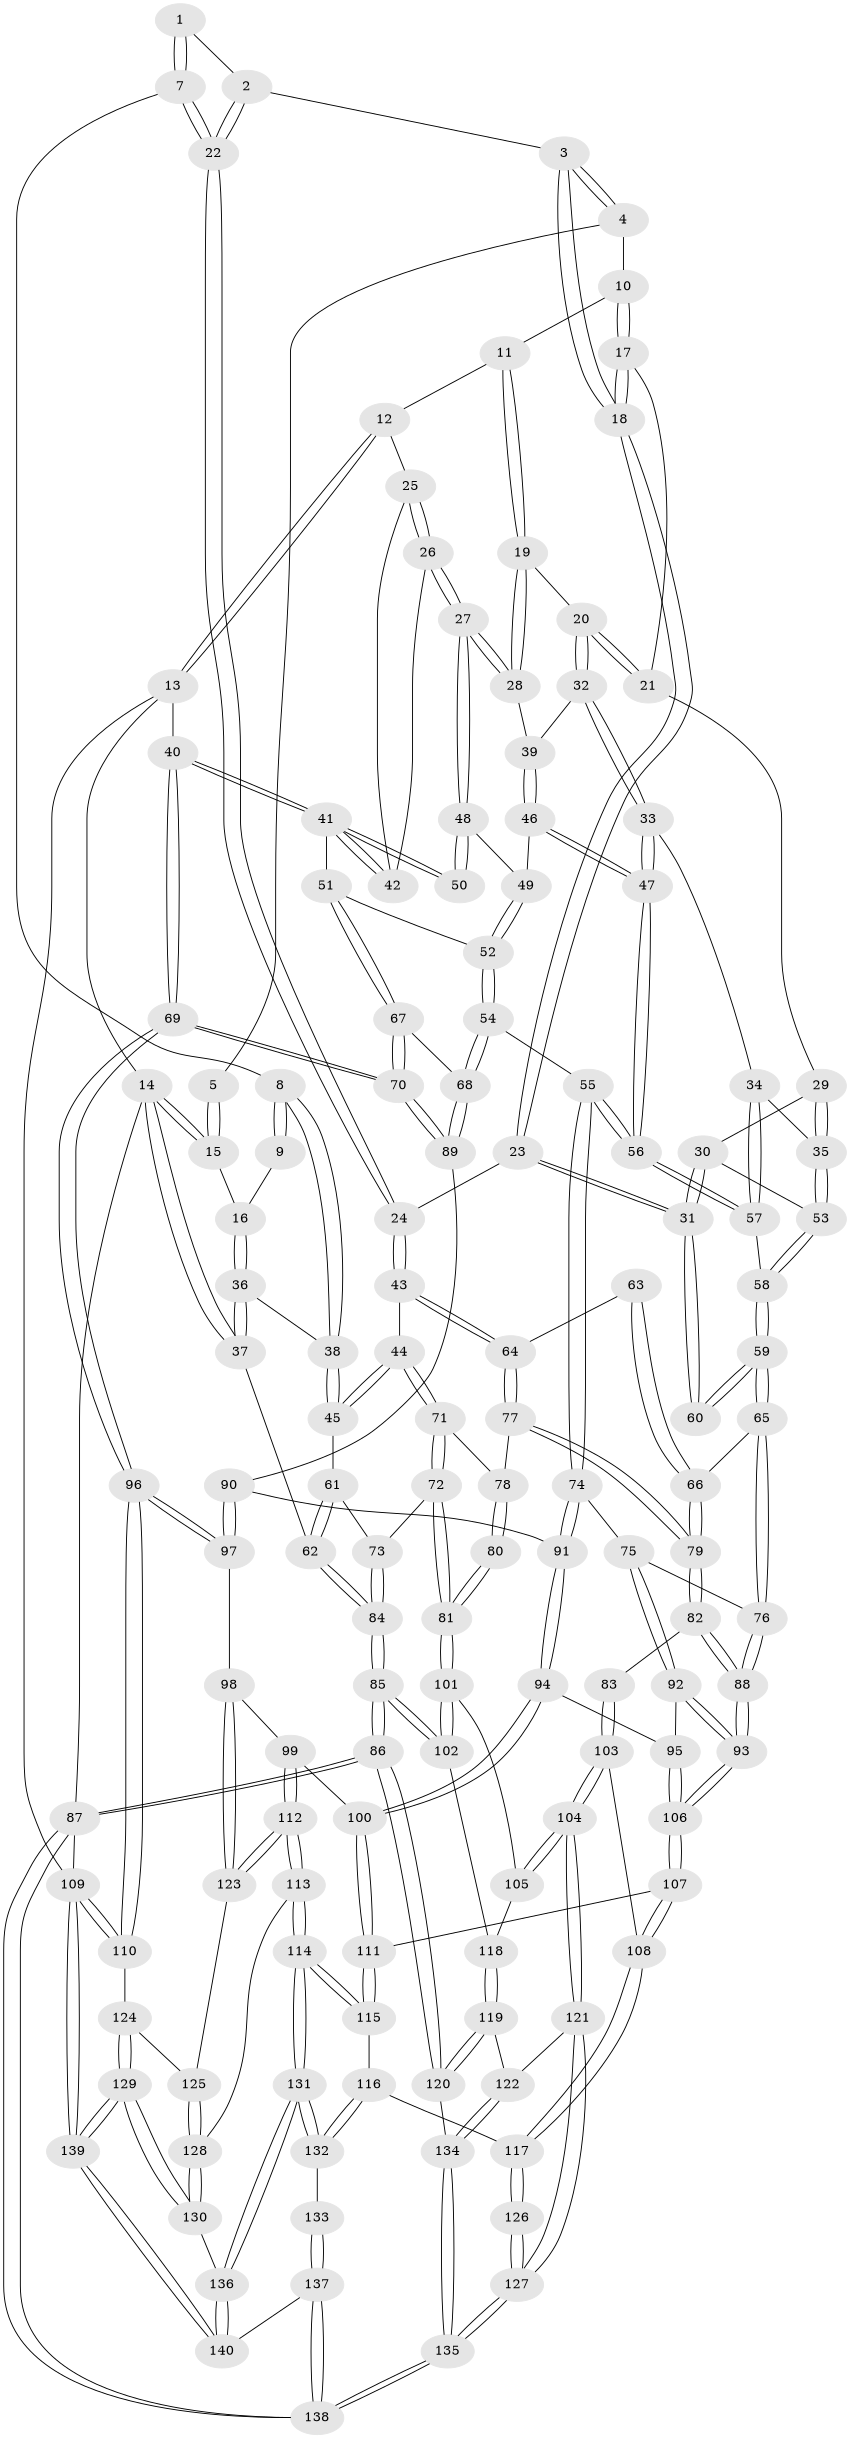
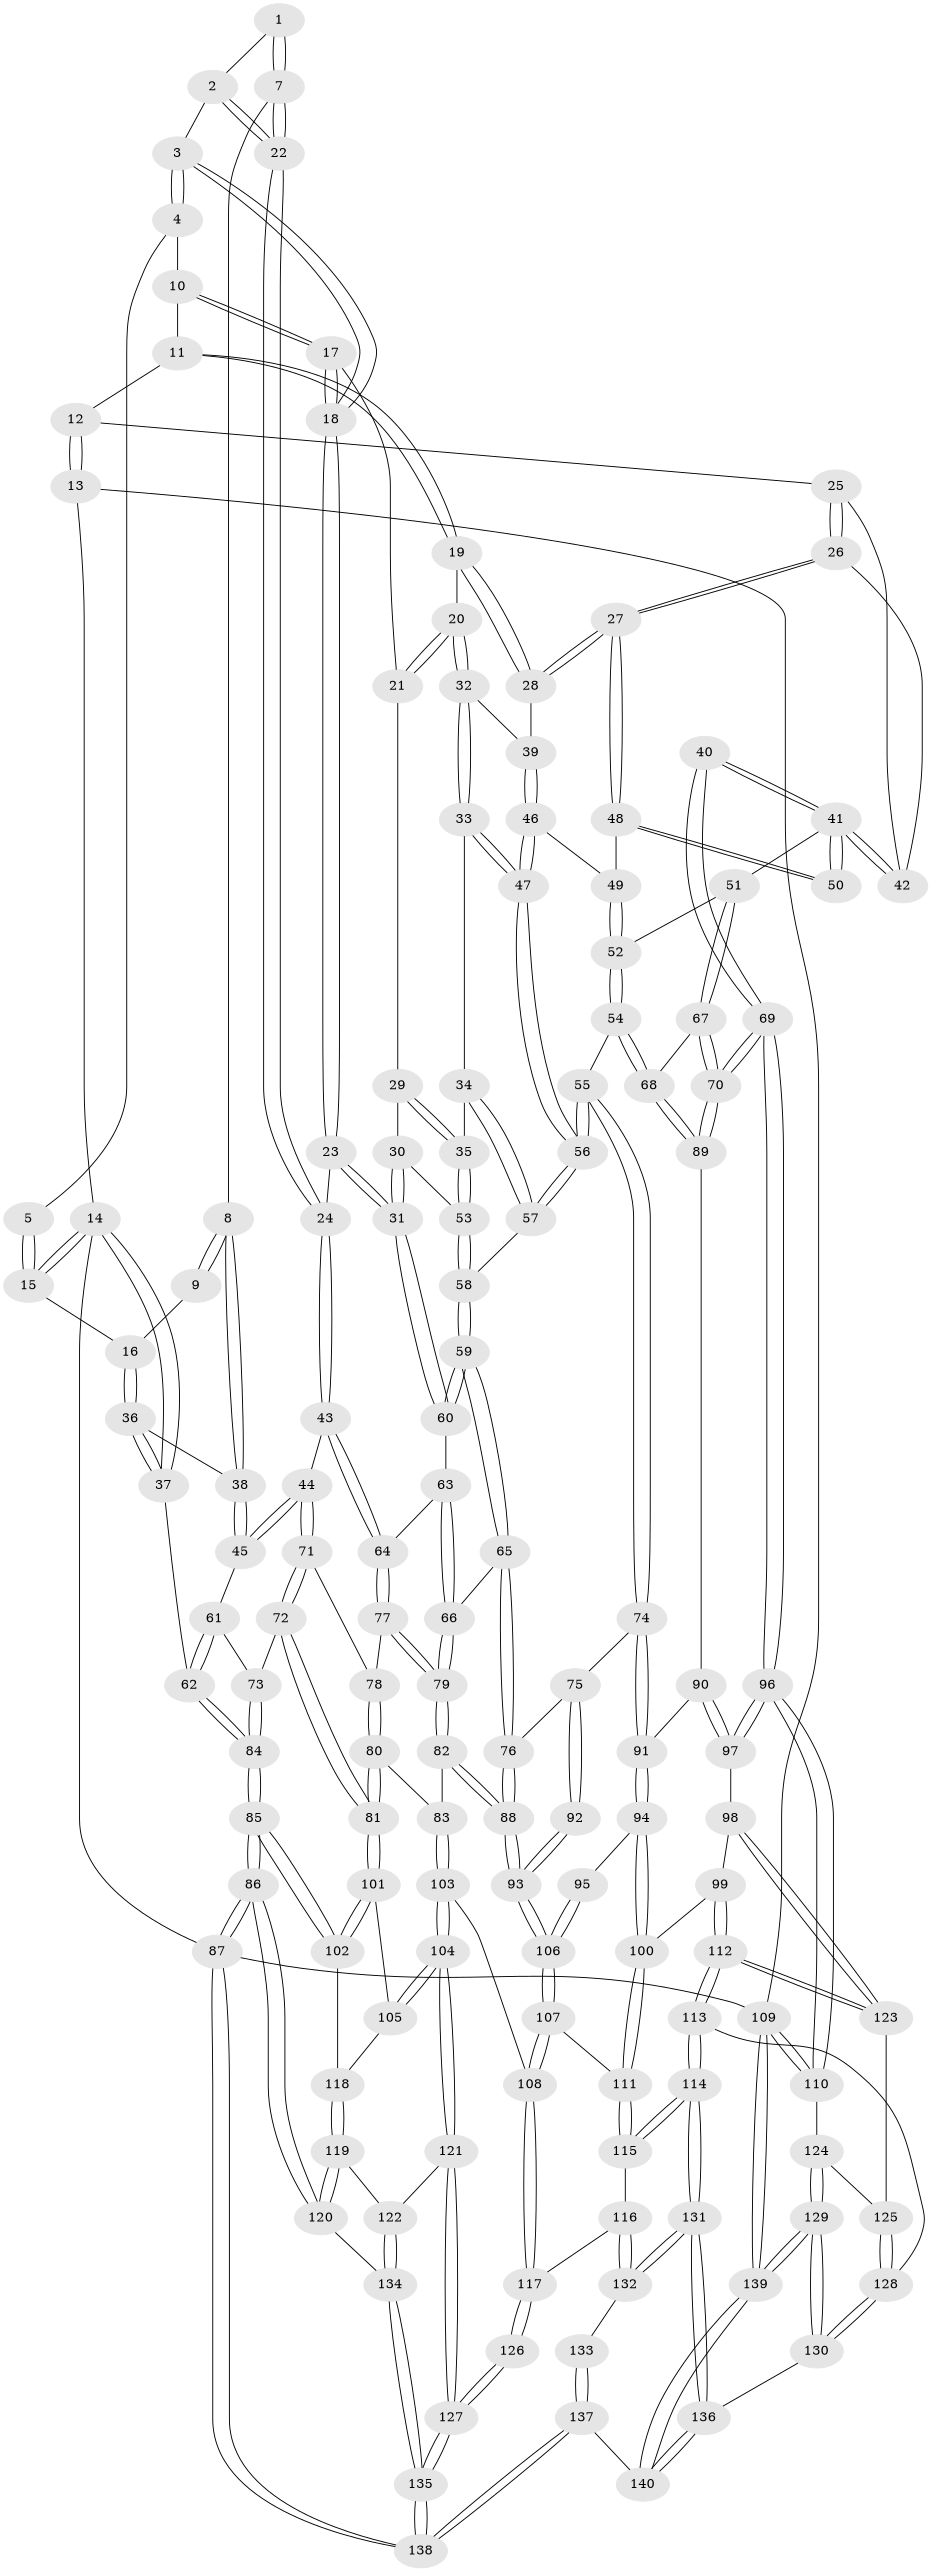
edge "13" -- "40": removed
edge "60" -- "63": added
edge "92" -- "95": removed
edge "80" -- "83": added
